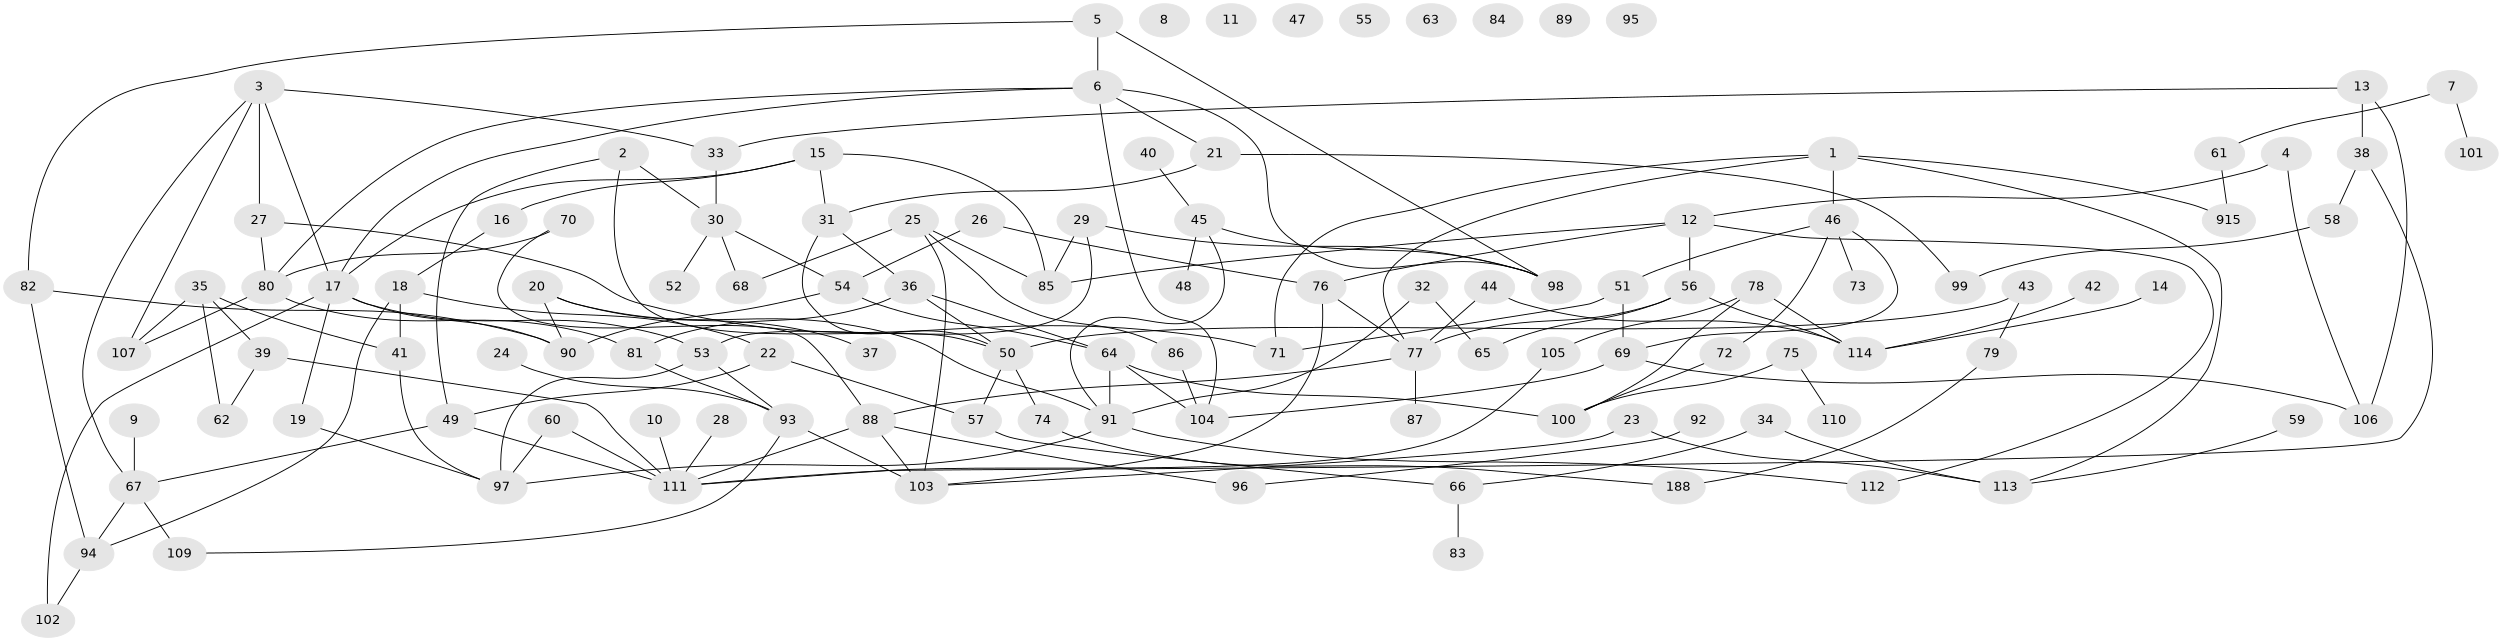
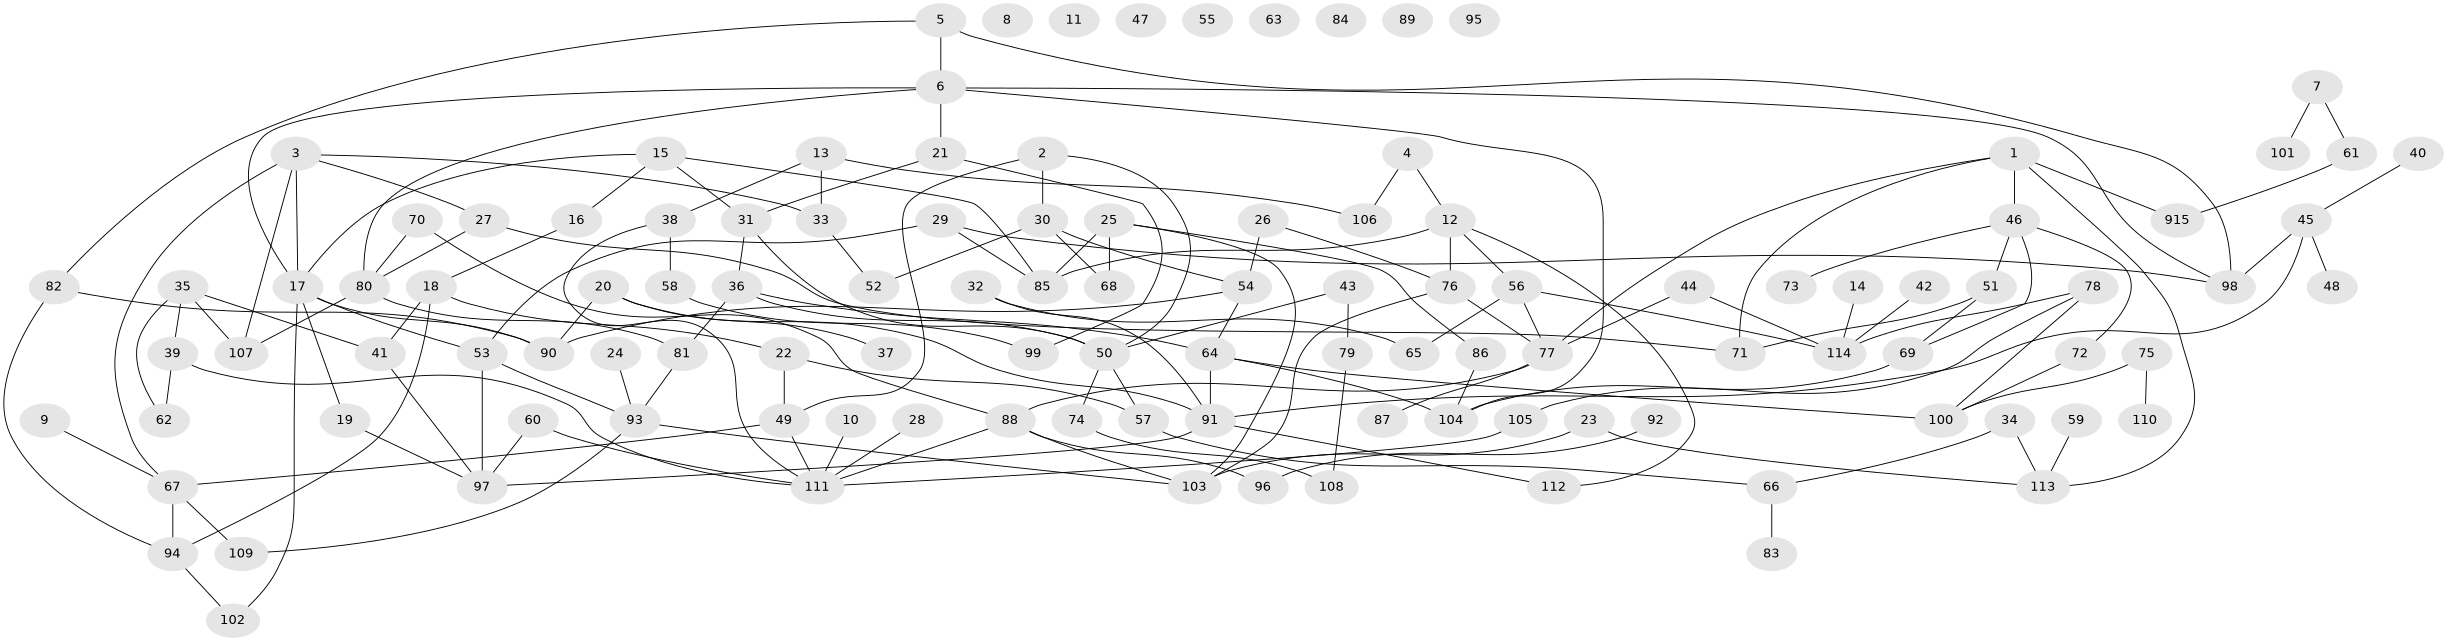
edge "33" -- "30": now "33" -- "52"
edge "69" -- "106": removed
node "188": label "188" -> "108"
